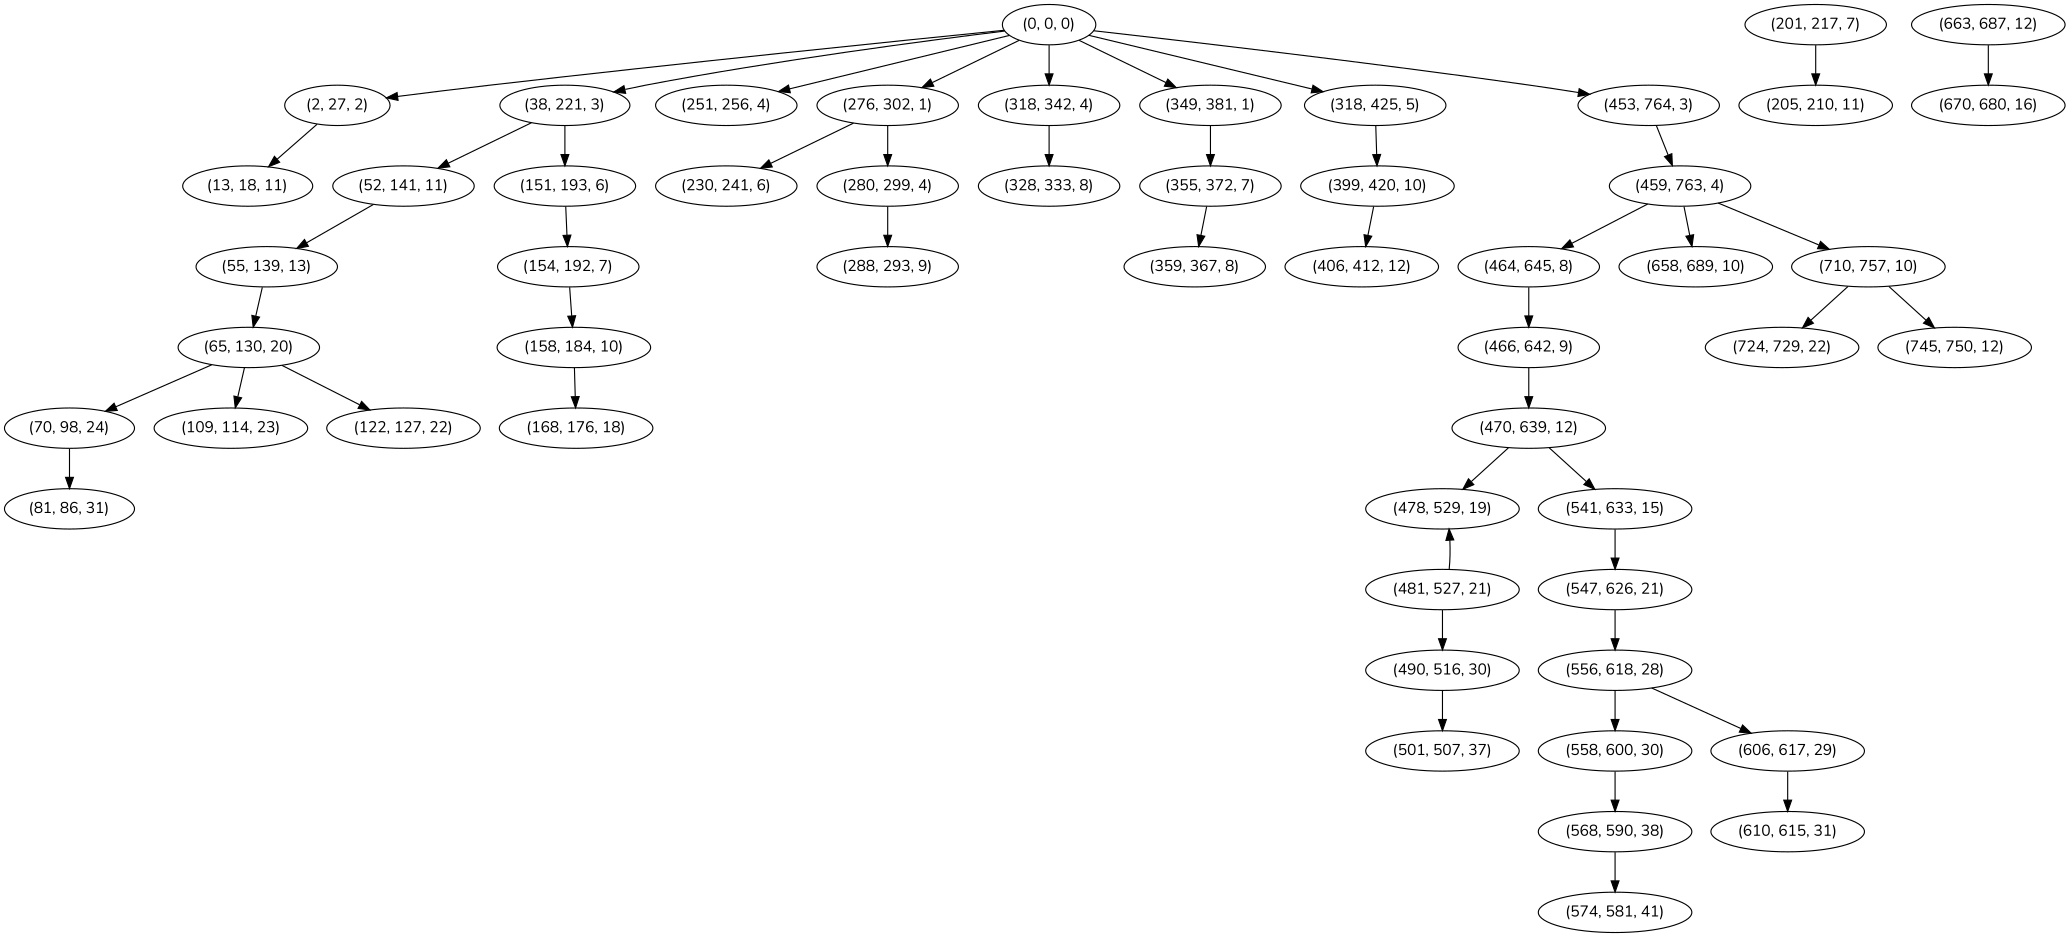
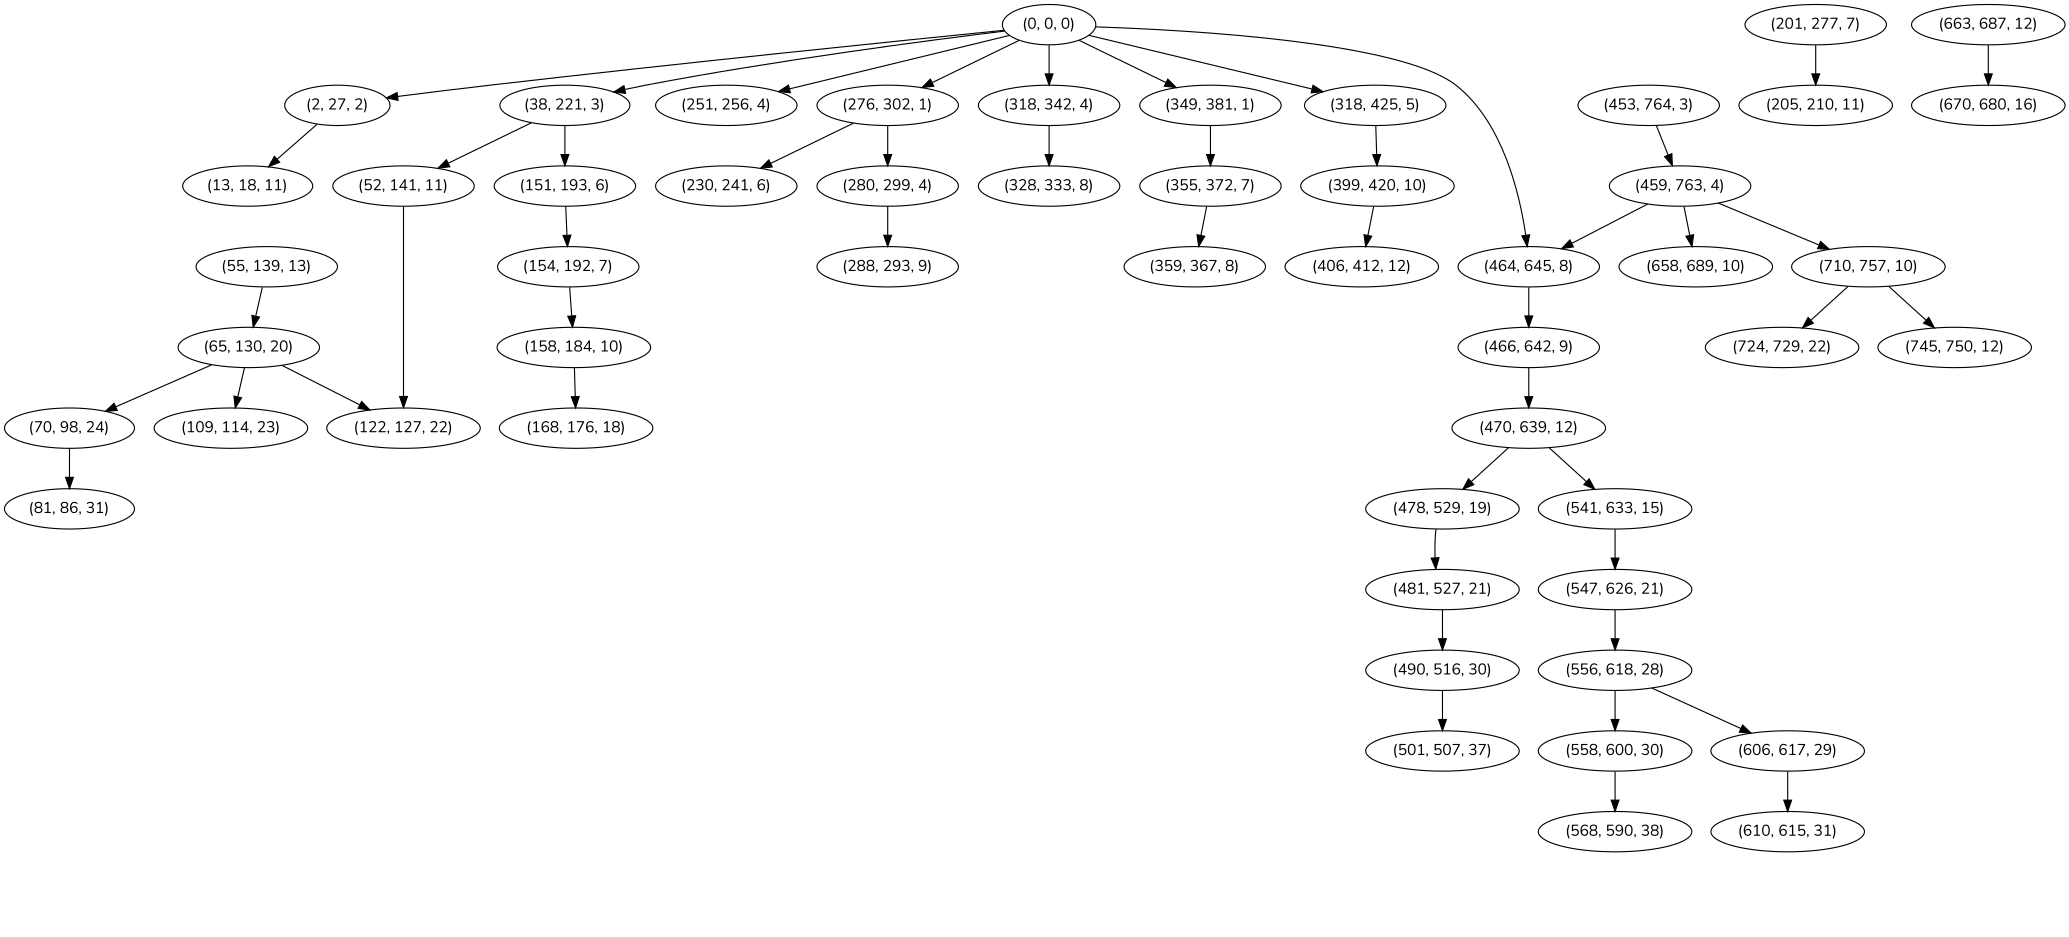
node "(201, 217, 7)": label "(201, 217, 7)" -> "(201, 277, 7)"
edge "(0, 0, 0)" -> "(453, 764, 3)": now "(0, 0, 0)" -> "(464, 645, 8)"
edge "(52, 141, 11)" -> "(55, 139, 13)": now "(52, 141, 11)" -> "(122, 127, 22)"
edge "(481, 527, 21)" -> "(478, 529, 19)": reversed
node "(574, 581, 41)": removed
